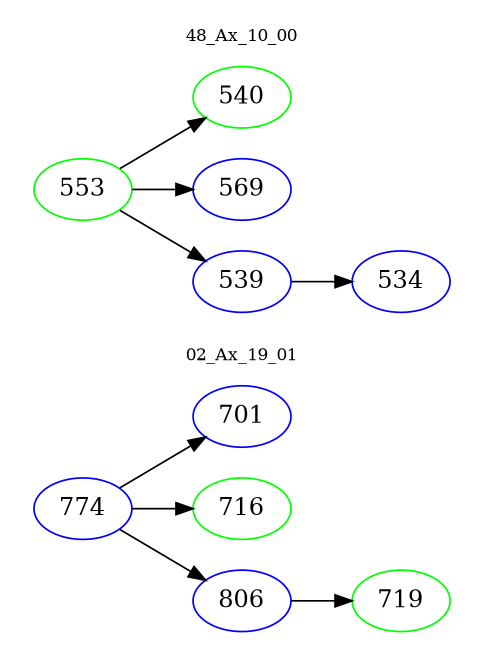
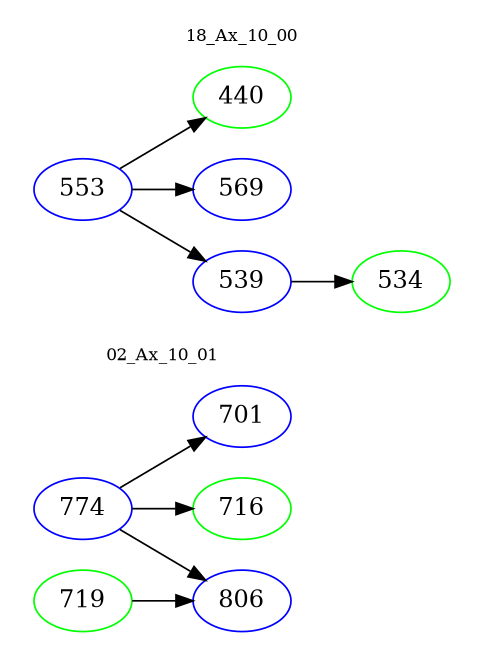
cluster "48_Ax_10_00": label "48_Ax_10_00" -> "18_Ax_10_00"
node "540": label "540" -> "440"
node "553": color green -> blue
node "534": color blue -> green
cluster "02_Ax_19_01": label "02_Ax_19_01" -> "02_Ax_10_01"
edge "806" -> "719": reversed
